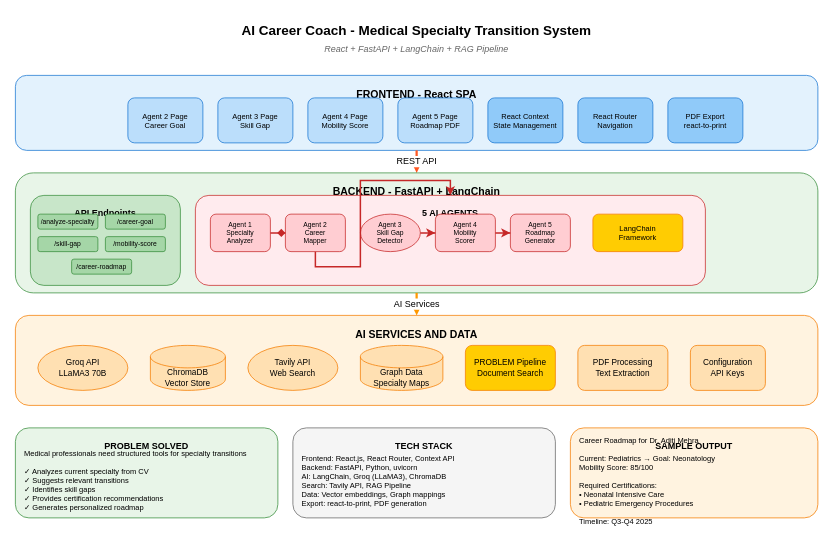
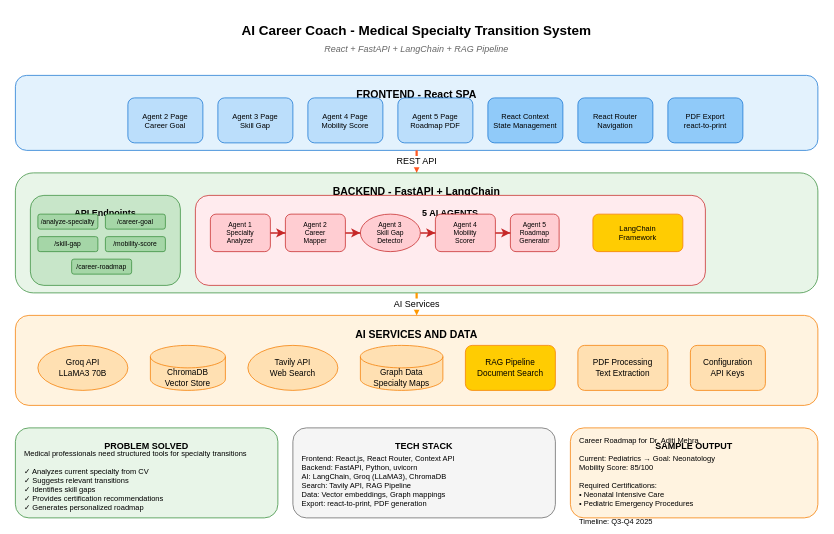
edge "Agent 2 Career Mapper" -> "5 AI AGENTS": now "Agent 2 Career Mapper" -> "Agent 3 Skill Gap Detector"
edge "Agent 1 Specialty Analyzer" -> "Agent 2 Career Mapper": arrowhead diamond -> classic
node "Agent 5 Roadmap Generator": size 60x38 -> 49x38
node "PROBLEM Pipeline Document Search": label "PROBLEM Pipeline Document Search" -> "RAG Pipeline Document Search"
